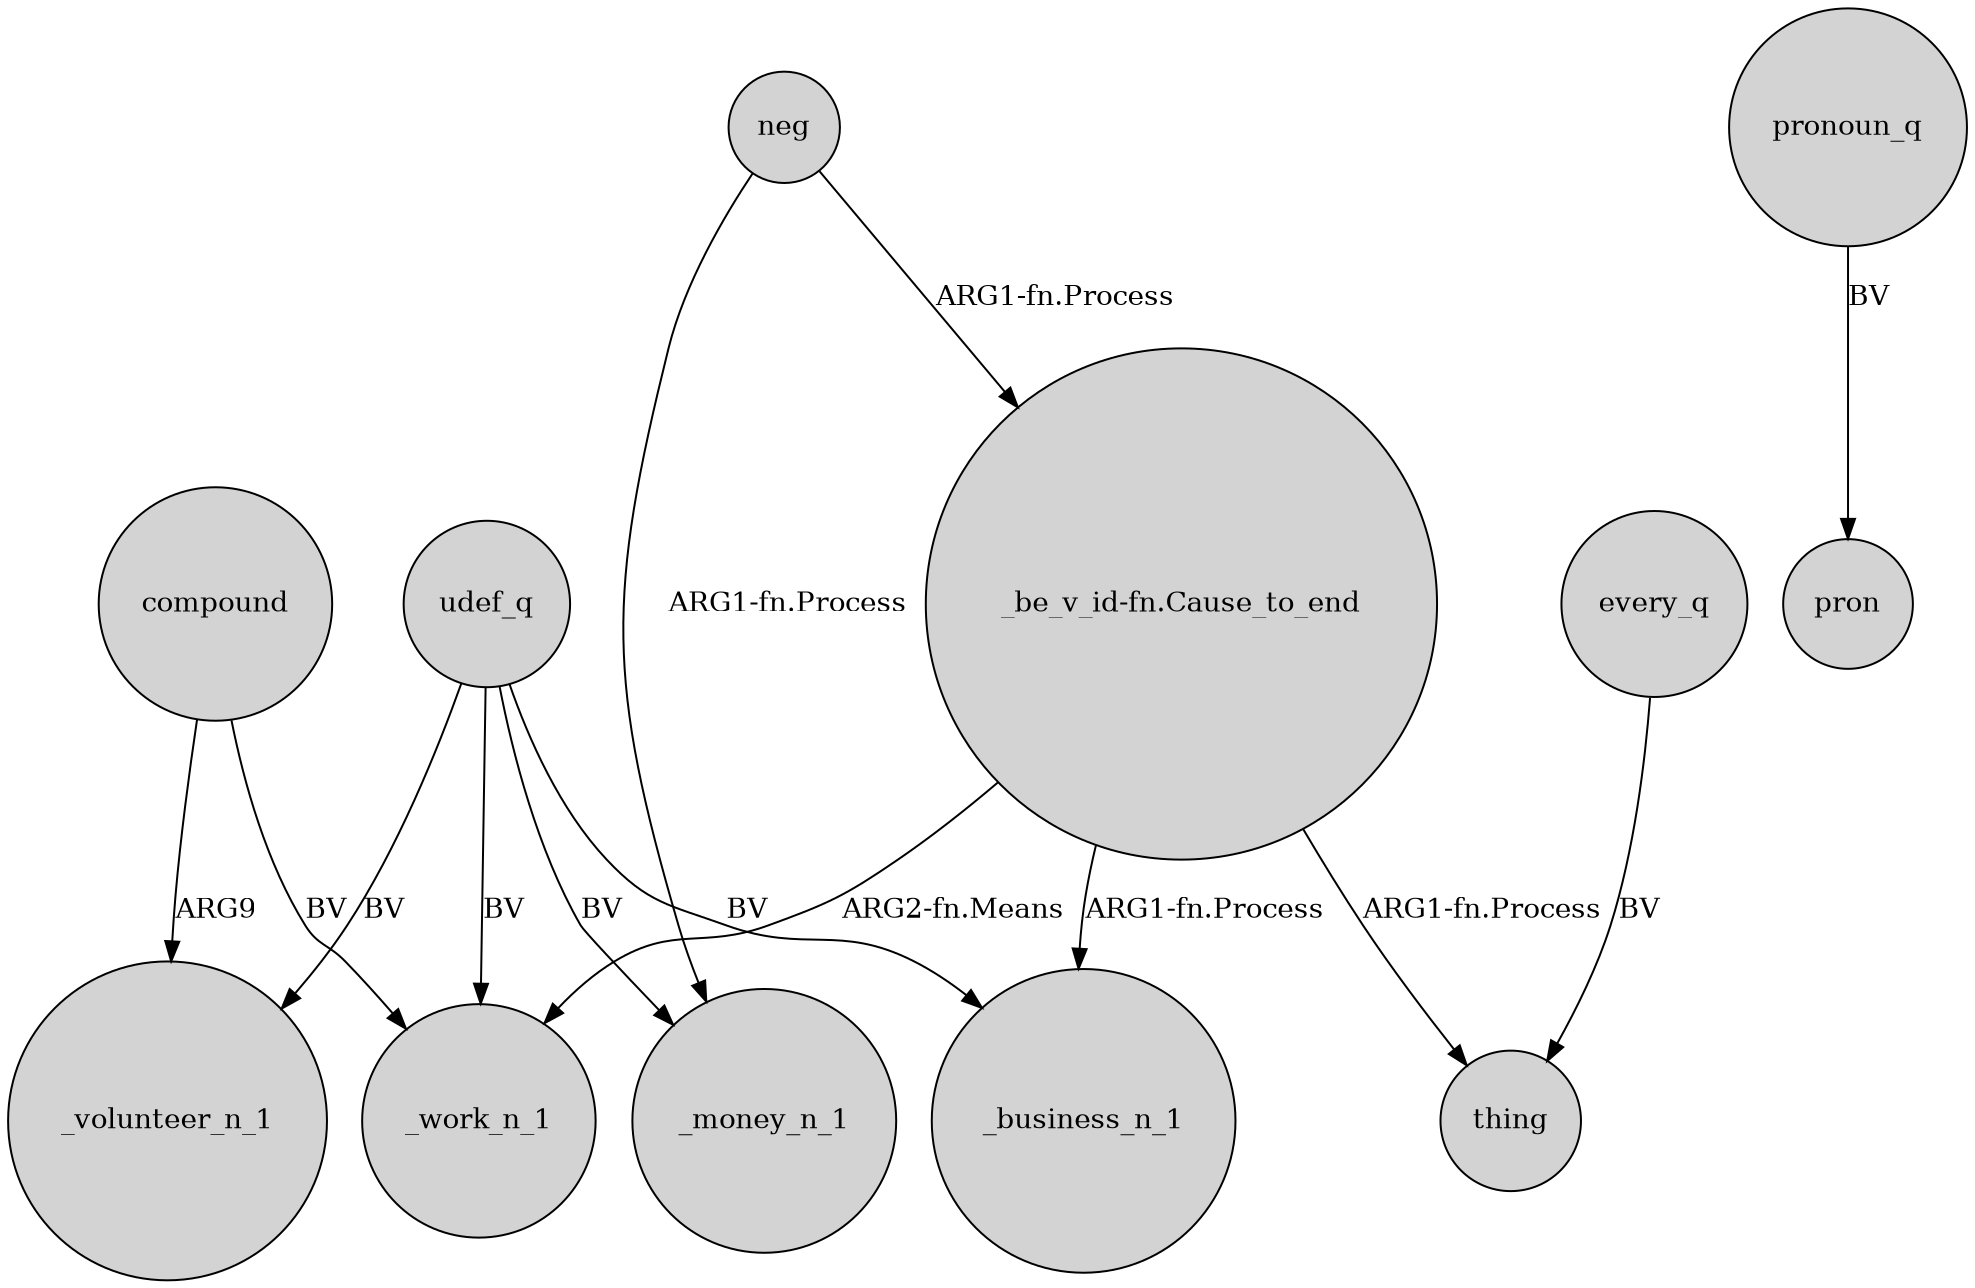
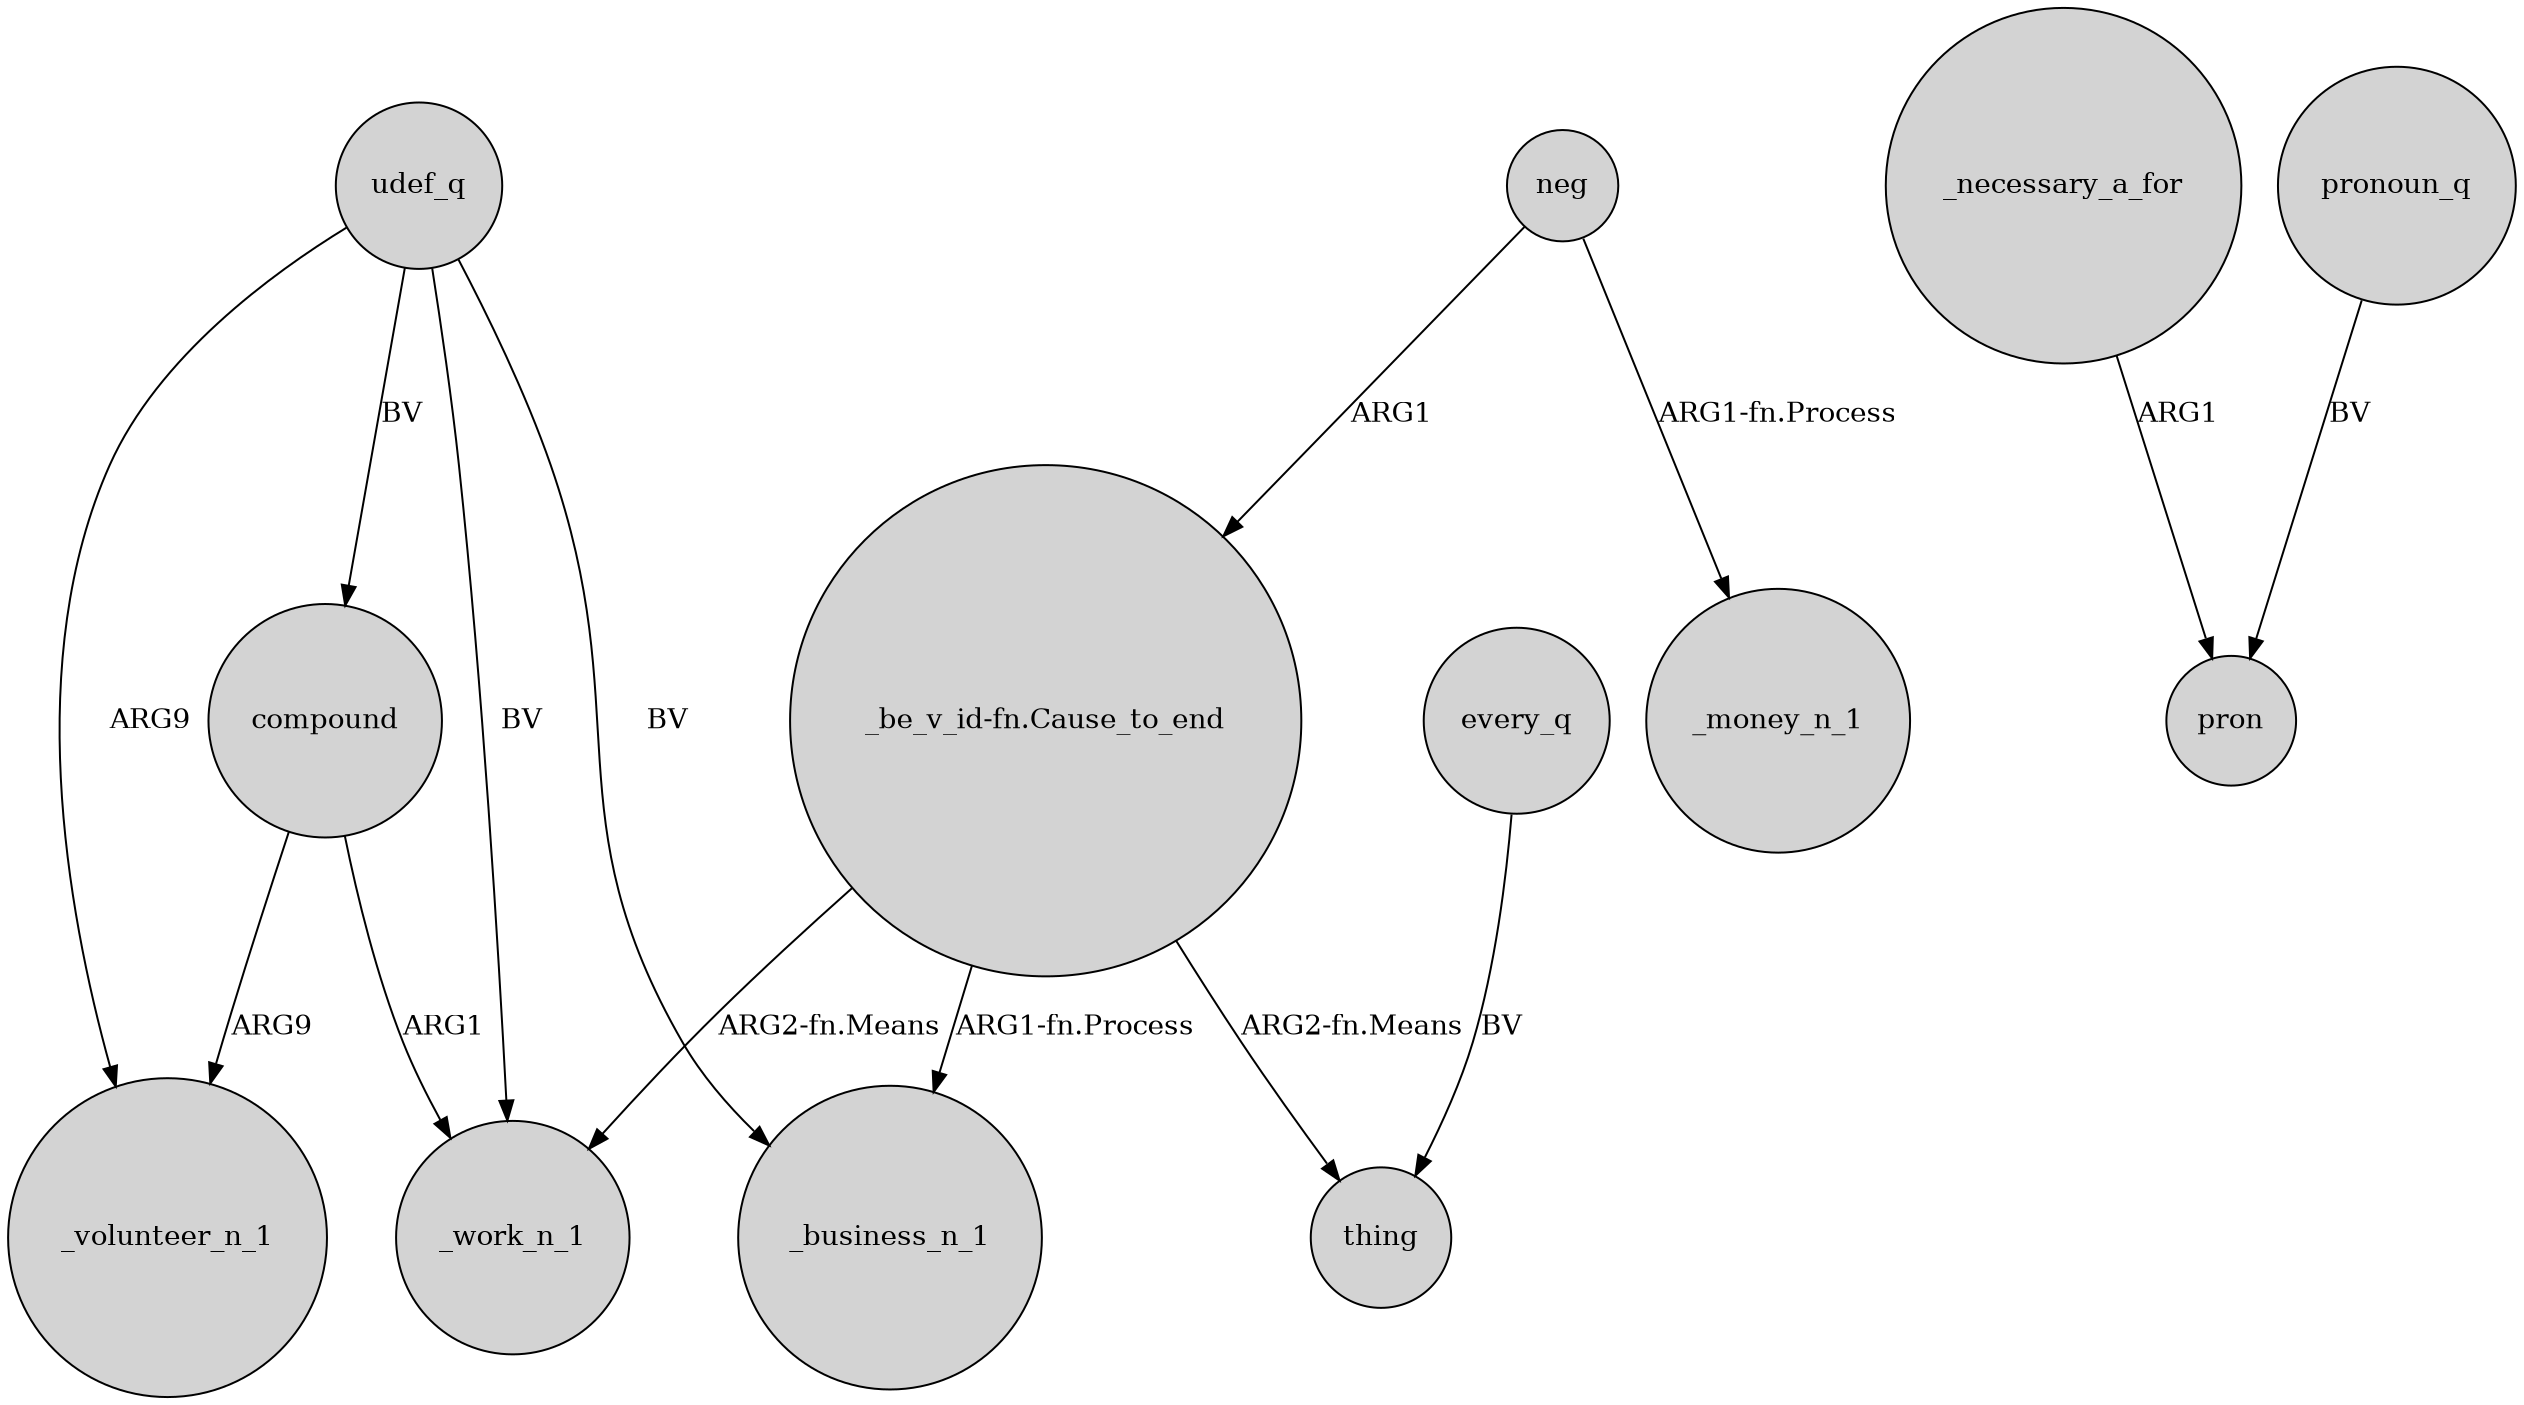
node "_necessary_a_for": added
edge "neg" -> "_be_v_id-fn.Cause_to_end": label "ARG1-fn.Process" -> "ARG1"
edge "udef_q" -> "_money_n_1": now "udef_q" -> "compound"
edge "compound" -> "_work_n_1": label "BV" -> "ARG1"
edge "udef_q" -> "_volunteer_n_1": label "BV" -> "ARG9"
edge "_be_v_id-fn.Cause_to_end" -> "thing": label "ARG1-fn.Process" -> "ARG2-fn.Means"
